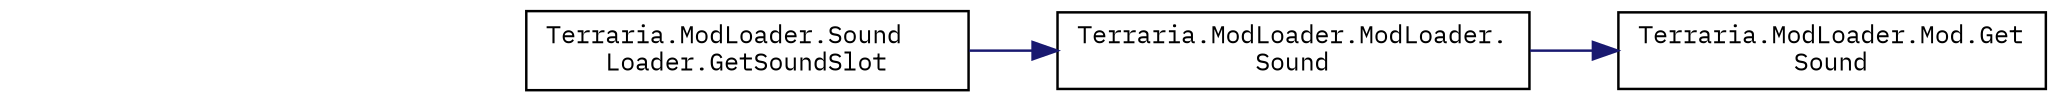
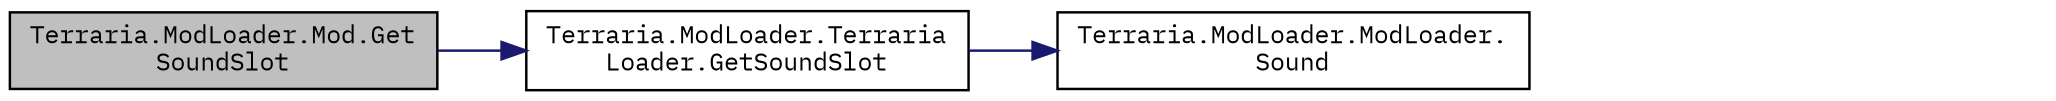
node "Terraria.ModLoader.Mod.Get SoundSlot": added
node "Terraria.ModLoader.Sound Loader.GetSoundSlot": label "Terraria.ModLoader.Sound Loader.GetSoundSlot" -> "Terraria.ModLoader.Terraria Loader.GetSoundSlot"
node "Terraria.ModLoader.Mod.Get Sound": removed
